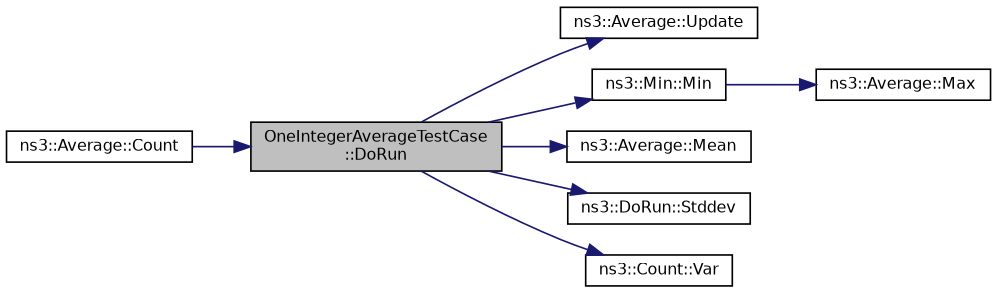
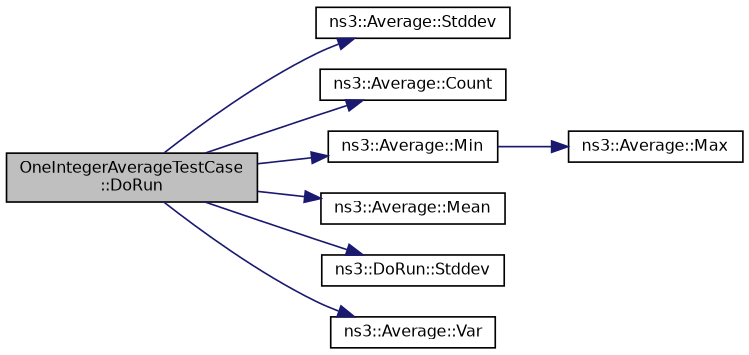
node "ns3::Average::Update": label "ns3::Average::Update" -> "ns3::Average::Stddev"
node "ns3::Min::Min": label "ns3::Min::Min" -> "ns3::Average::Min"
edge "ns3::Average::Count" -> "OneIntegerAverageTestCase ::DoRun": reversed
node "ns3::Count::Var": label "ns3::Count::Var" -> "ns3::Average::Var"
